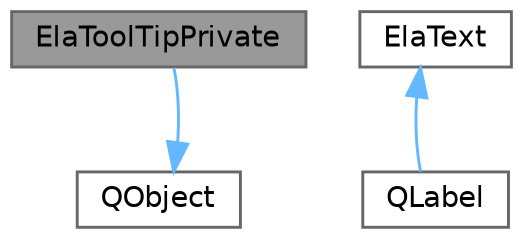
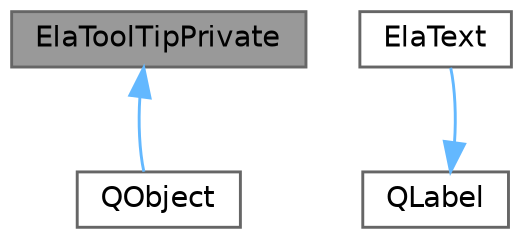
edge "ElaToolTipPrivate" -> "QObject": reversed
edge "QLabel" -> "ElaText": reversed
